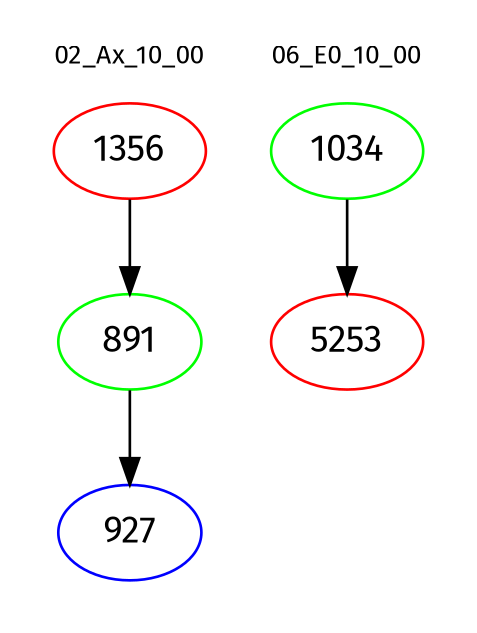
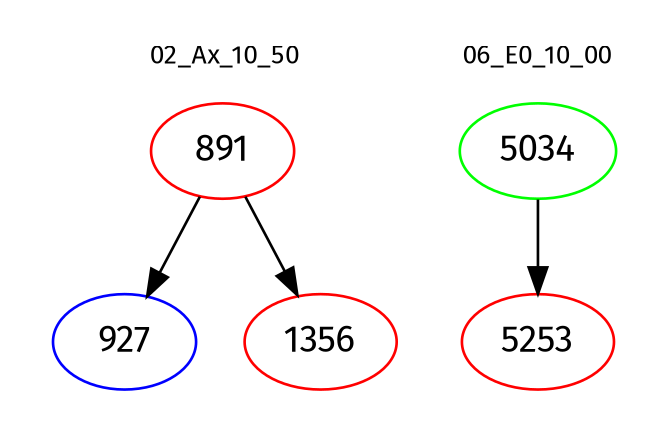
cluster "02_Ax_10_00": label "02_Ax_10_00" -> "02_Ax_10_50"
node "1034": label "1034" -> "5034"
edge "1356" -> "891": reversed
node "891": color green -> red
